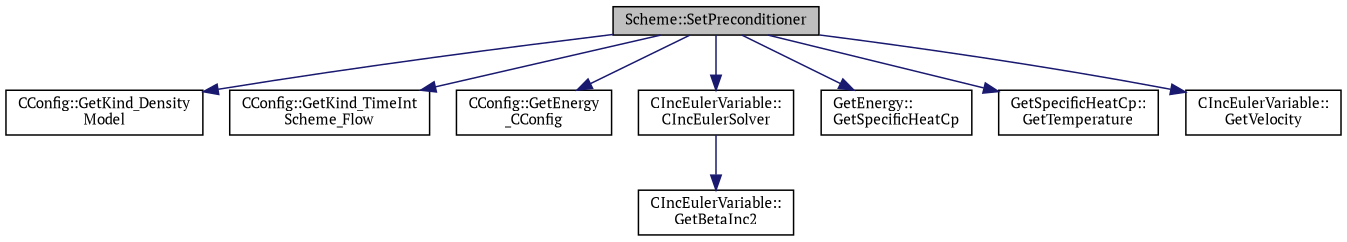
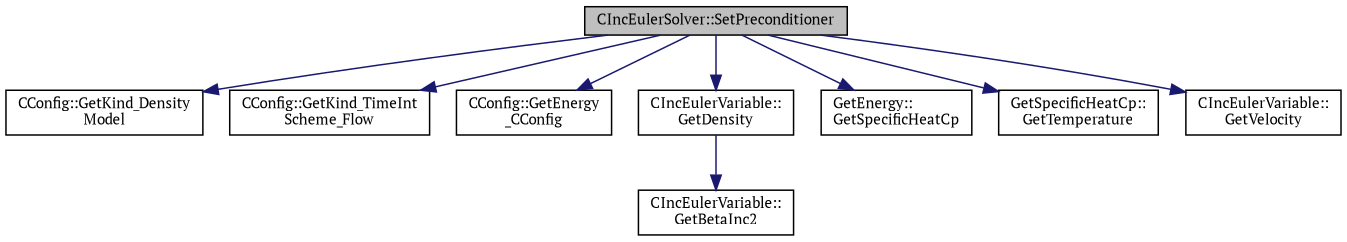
node "Scheme::SetPreconditioner": label "Scheme::SetPreconditioner" -> "CIncEulerSolver::SetPreconditioner"
node "CIncEulerVariable:: CIncEulerSolver": label "CIncEulerVariable:: CIncEulerSolver" -> "CIncEulerVariable:: GetDensity"
